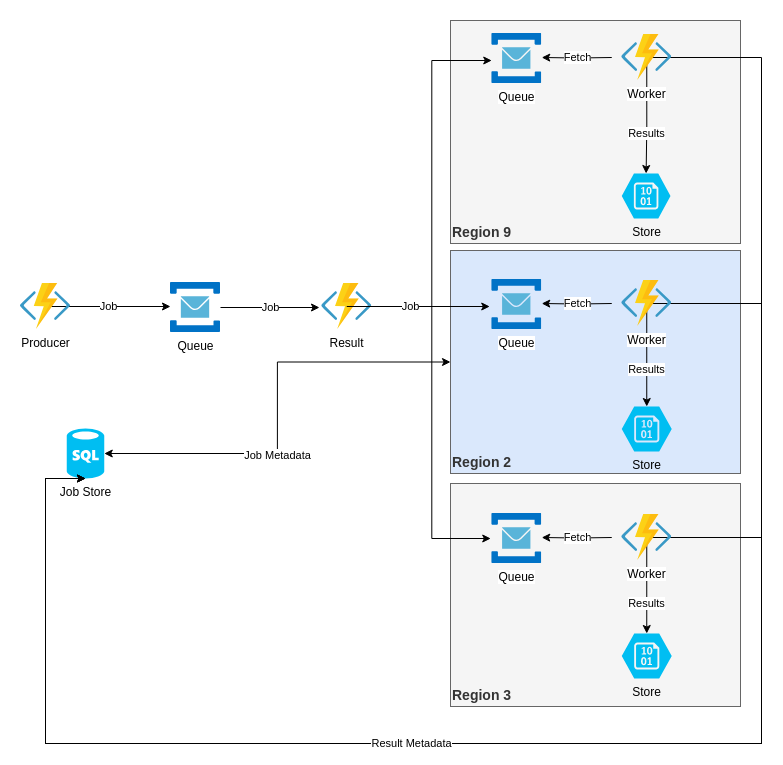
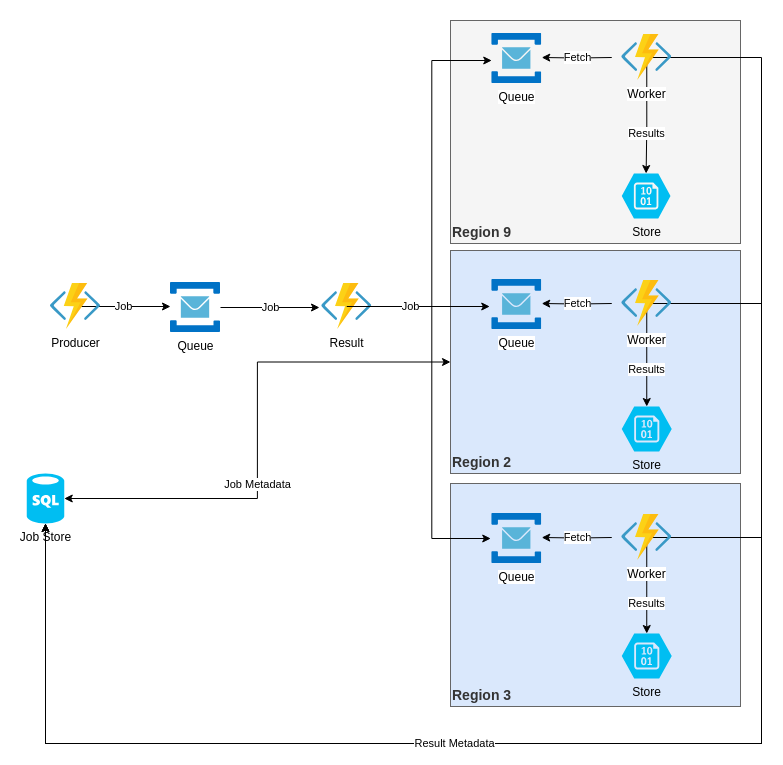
node "Producer": moved (46, 307) -> (76, 307)
node "Job Store": moved (86, 454) -> (46, 499)
node "Region 3": fillcolor #f5f5f5 -> #dae8fc
